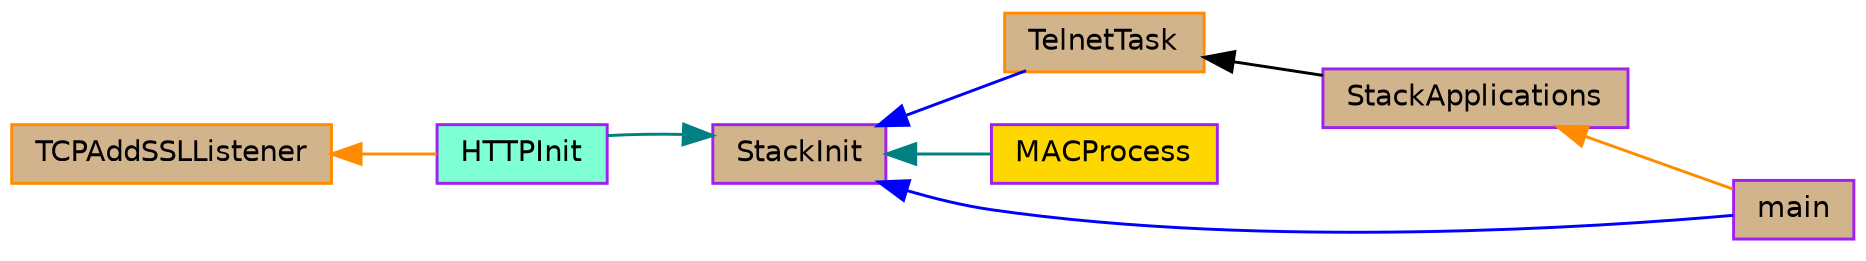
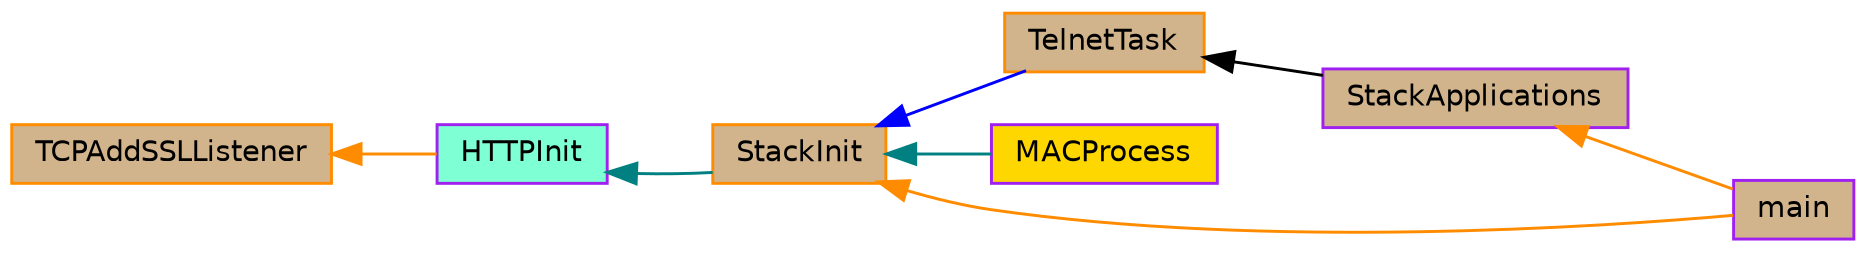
edge "HTTPInit" -> "StackInit": reversed
node "StackInit": color purple -> darkorange
edge "main" -> "StackInit": color blue -> darkorange
